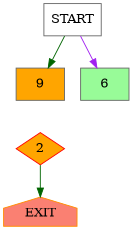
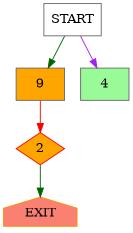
node "6": label "6" -> "4"
edge "9" -> "2": added
